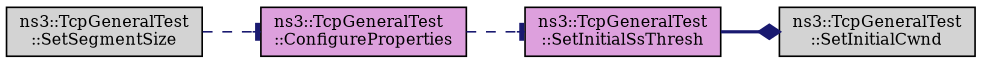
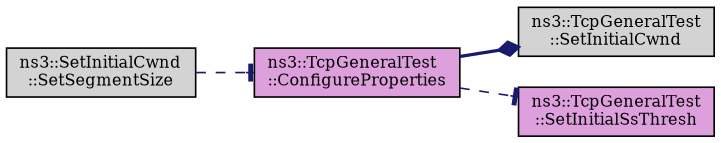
node "ns3::TcpGeneralTest ::SetSegmentSize": label "ns3::TcpGeneralTest ::SetSegmentSize" -> "ns3::SetInitialCwnd ::SetSegmentSize"
edge "ns3::TcpGeneralTest ::SetInitialSsThresh" -> "ns3::TcpGeneralTest ::SetInitialCwnd": now "ns3::TcpGeneralTest ::ConfigureProperties" -> "ns3::TcpGeneralTest ::SetInitialCwnd"
